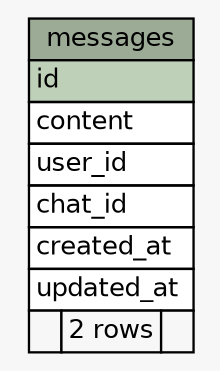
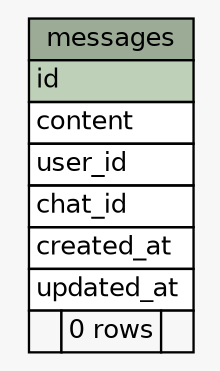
node "messages": text "2 rows" -> "0 rows"
